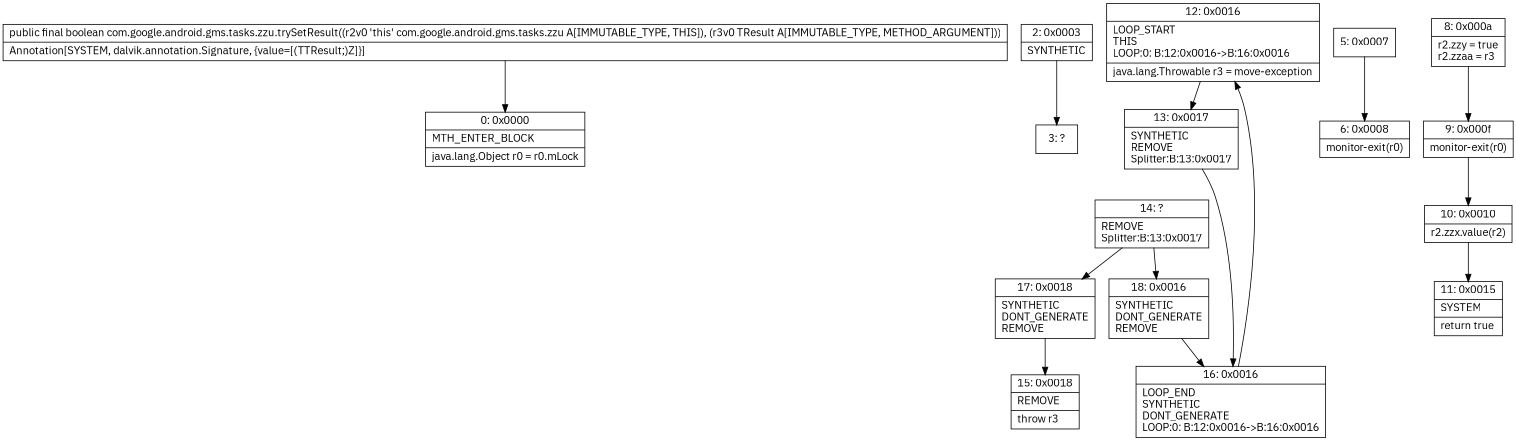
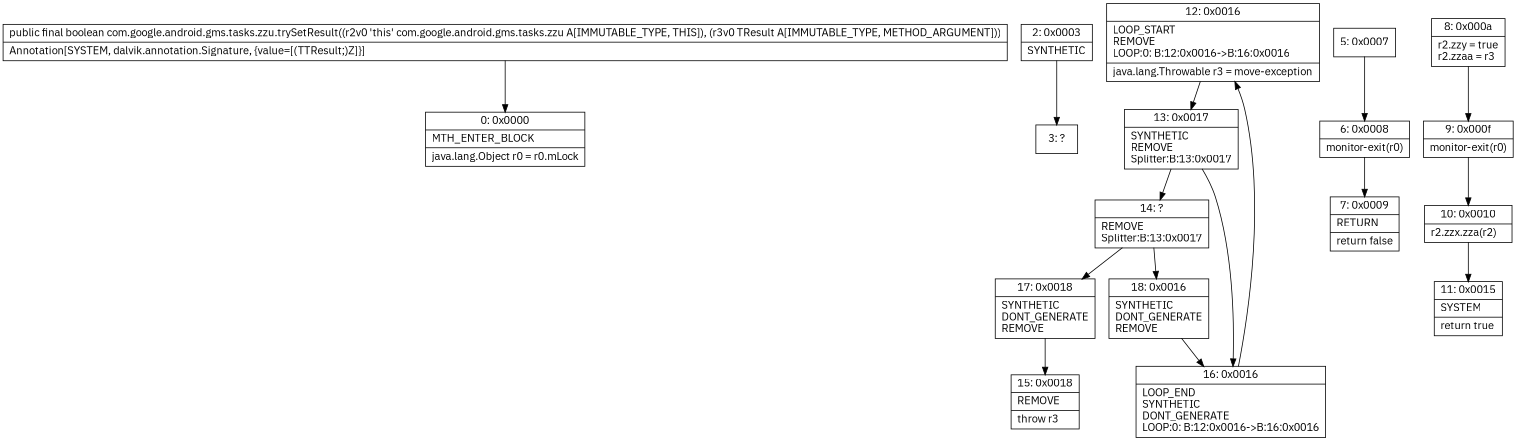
node "12: 0x0016": text "THIS" -> "REMOVE"
edge "13: 0x0017" -> "14: ?": added
node "7: 0x0009": added
node "10: 0x0010": text "r2.zzx.value(r2)" -> "r2.zzx.zza(r2)"
